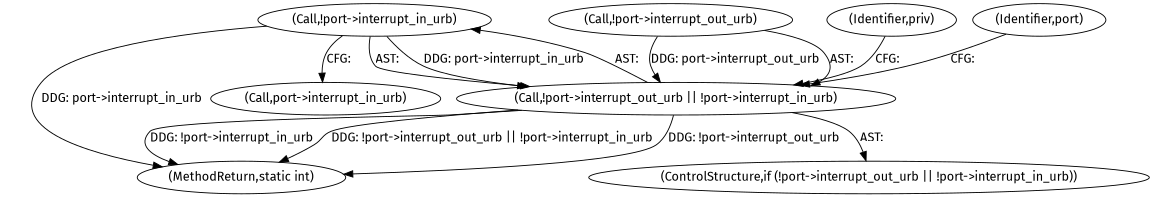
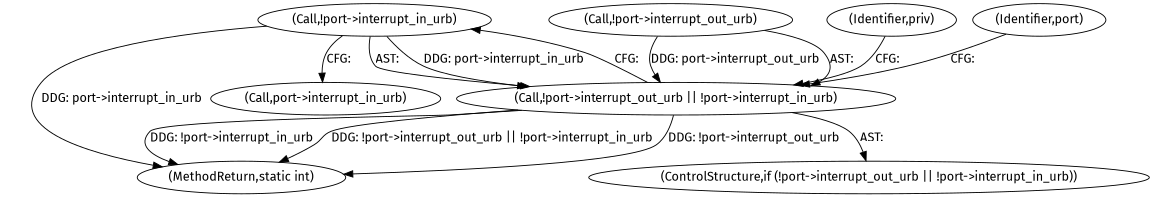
edge "(Call,!port->interrupt_out_urb || !port->interrupt_in_urb)" -> "(Call,!port->interrupt_in_urb)": label "AST: " -> "CFG: "
